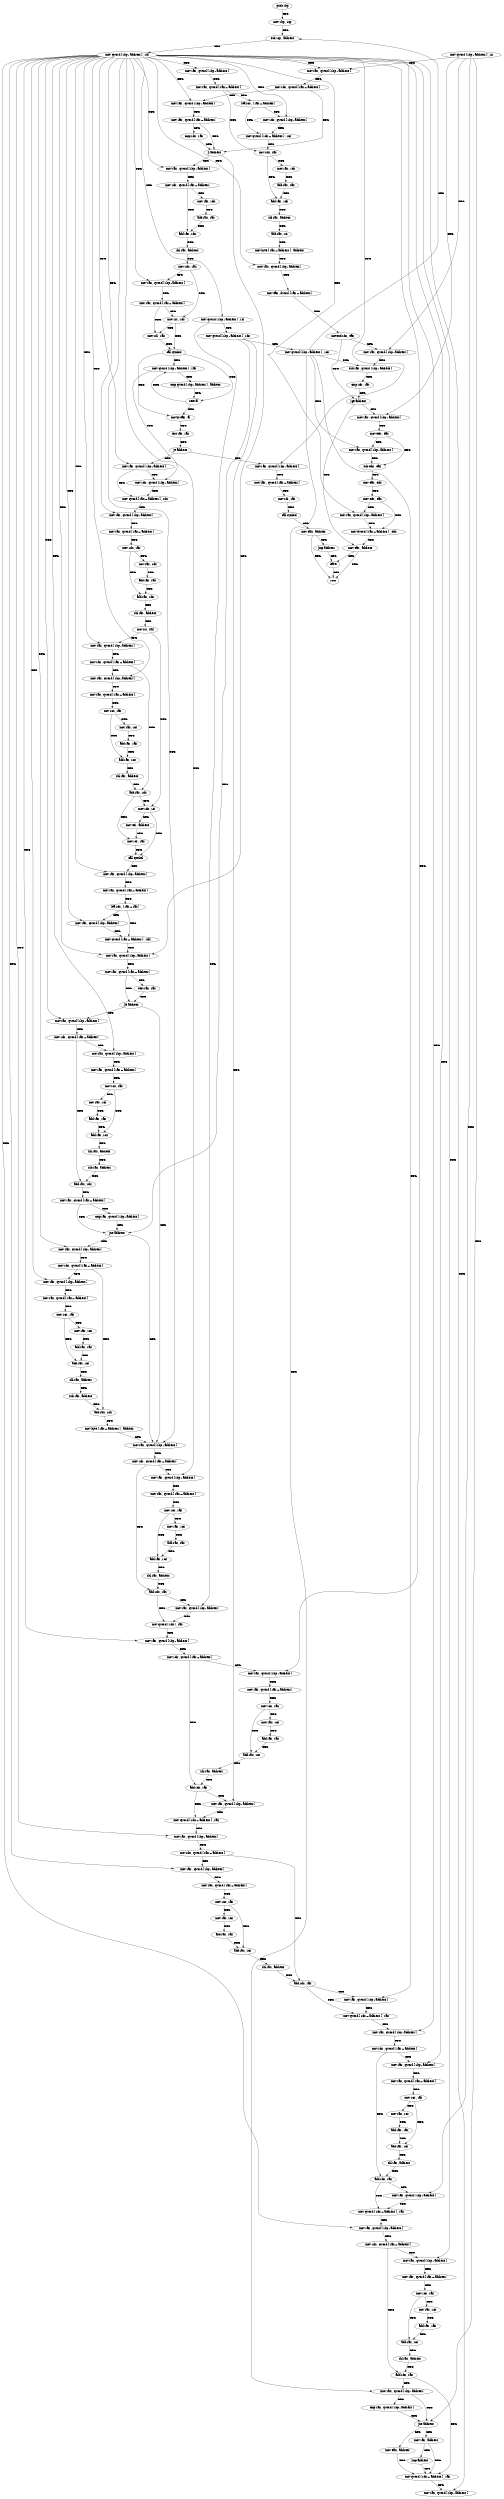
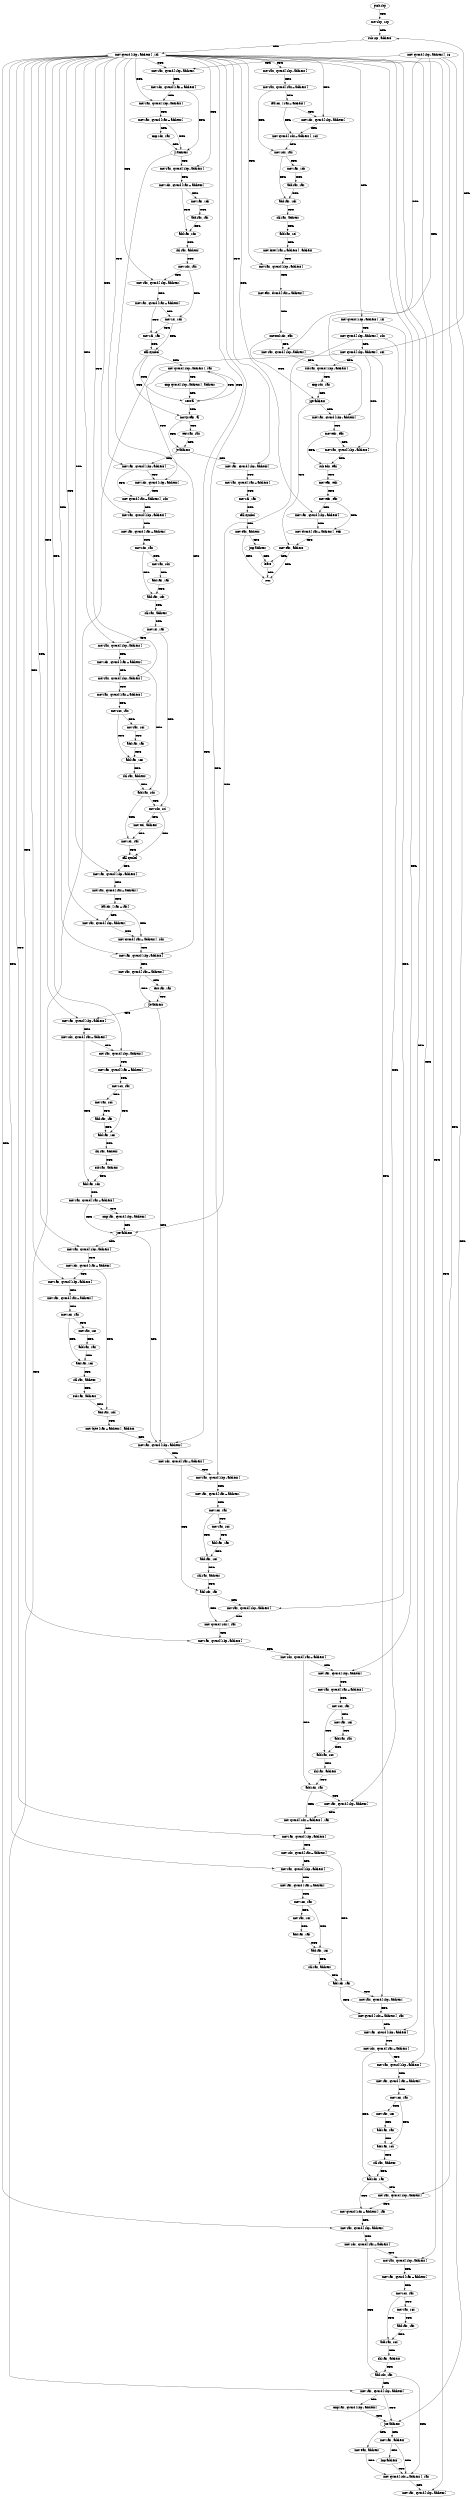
edge "mov qword [ rbp - address ] , rax" -> "sete al": added, label "DFG"
edge "movzx eax , al" -> "je address": added, label "DFG"
